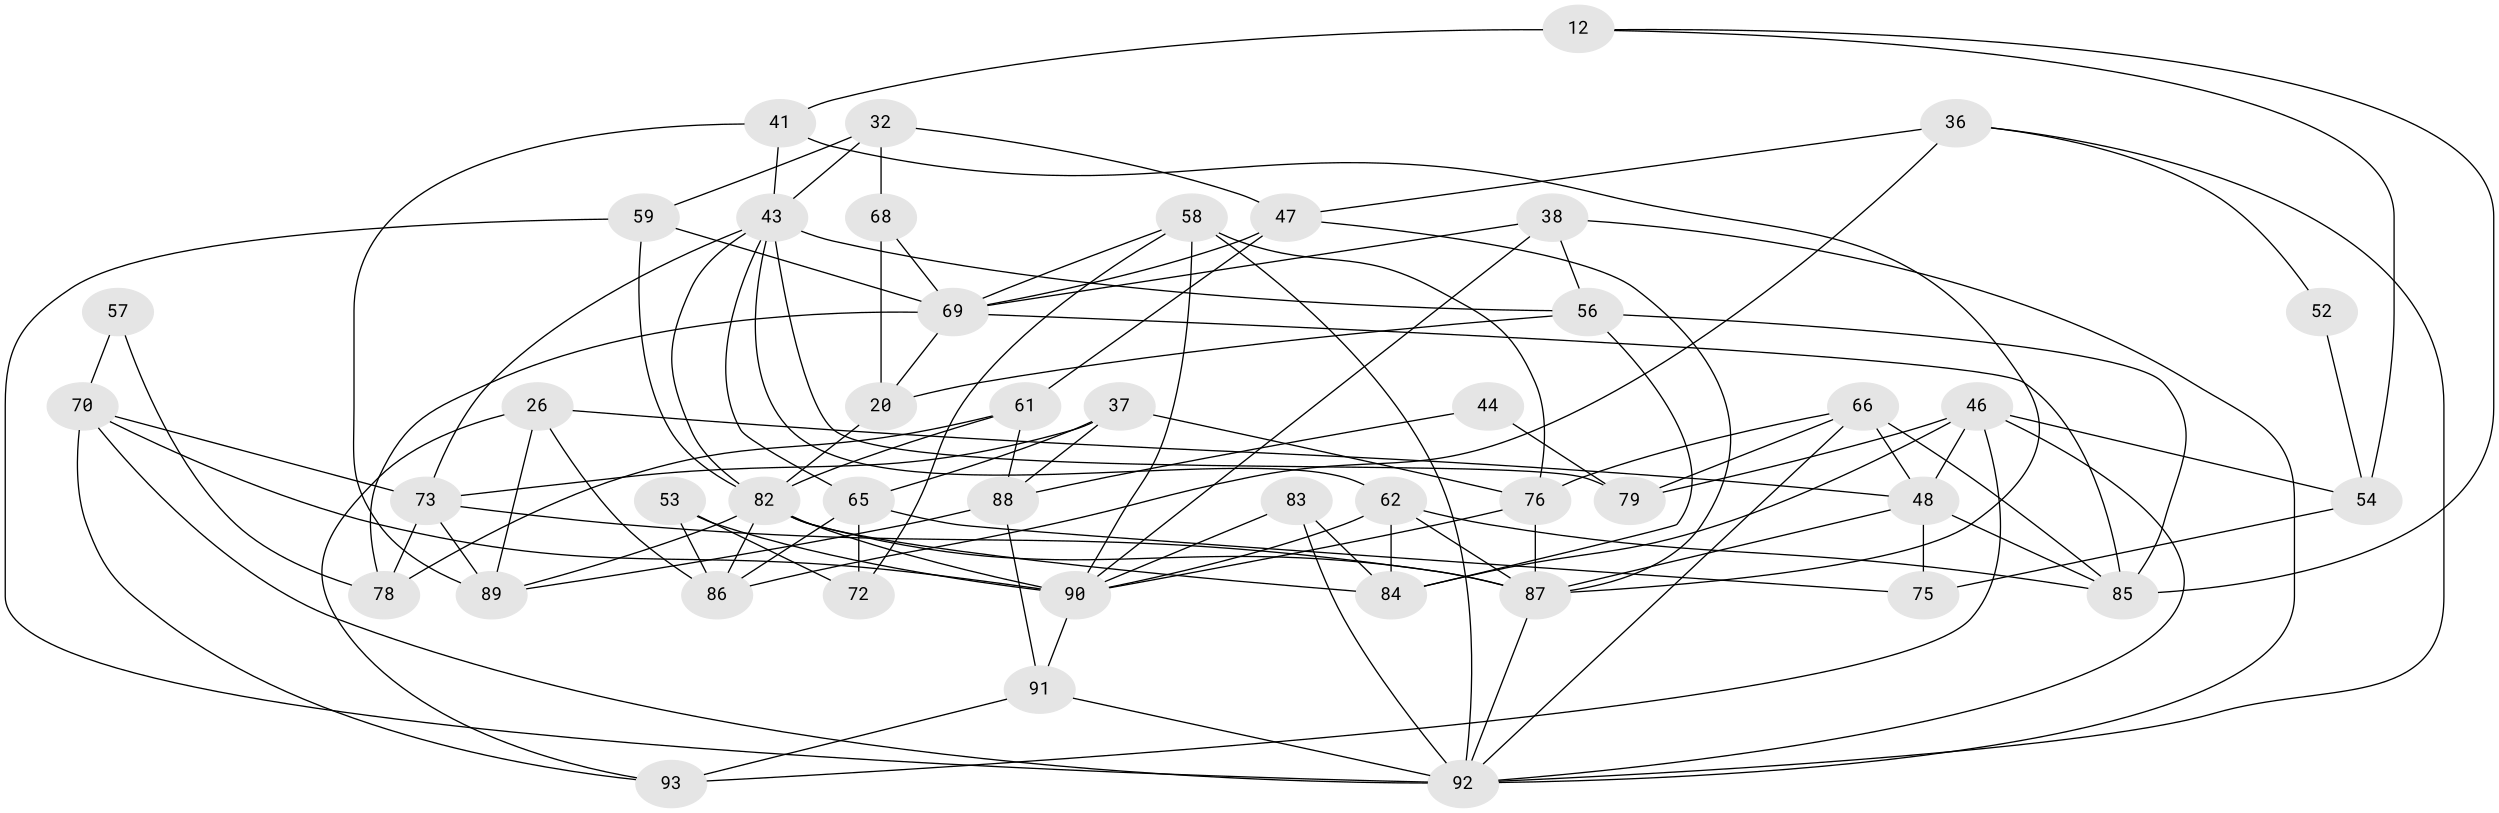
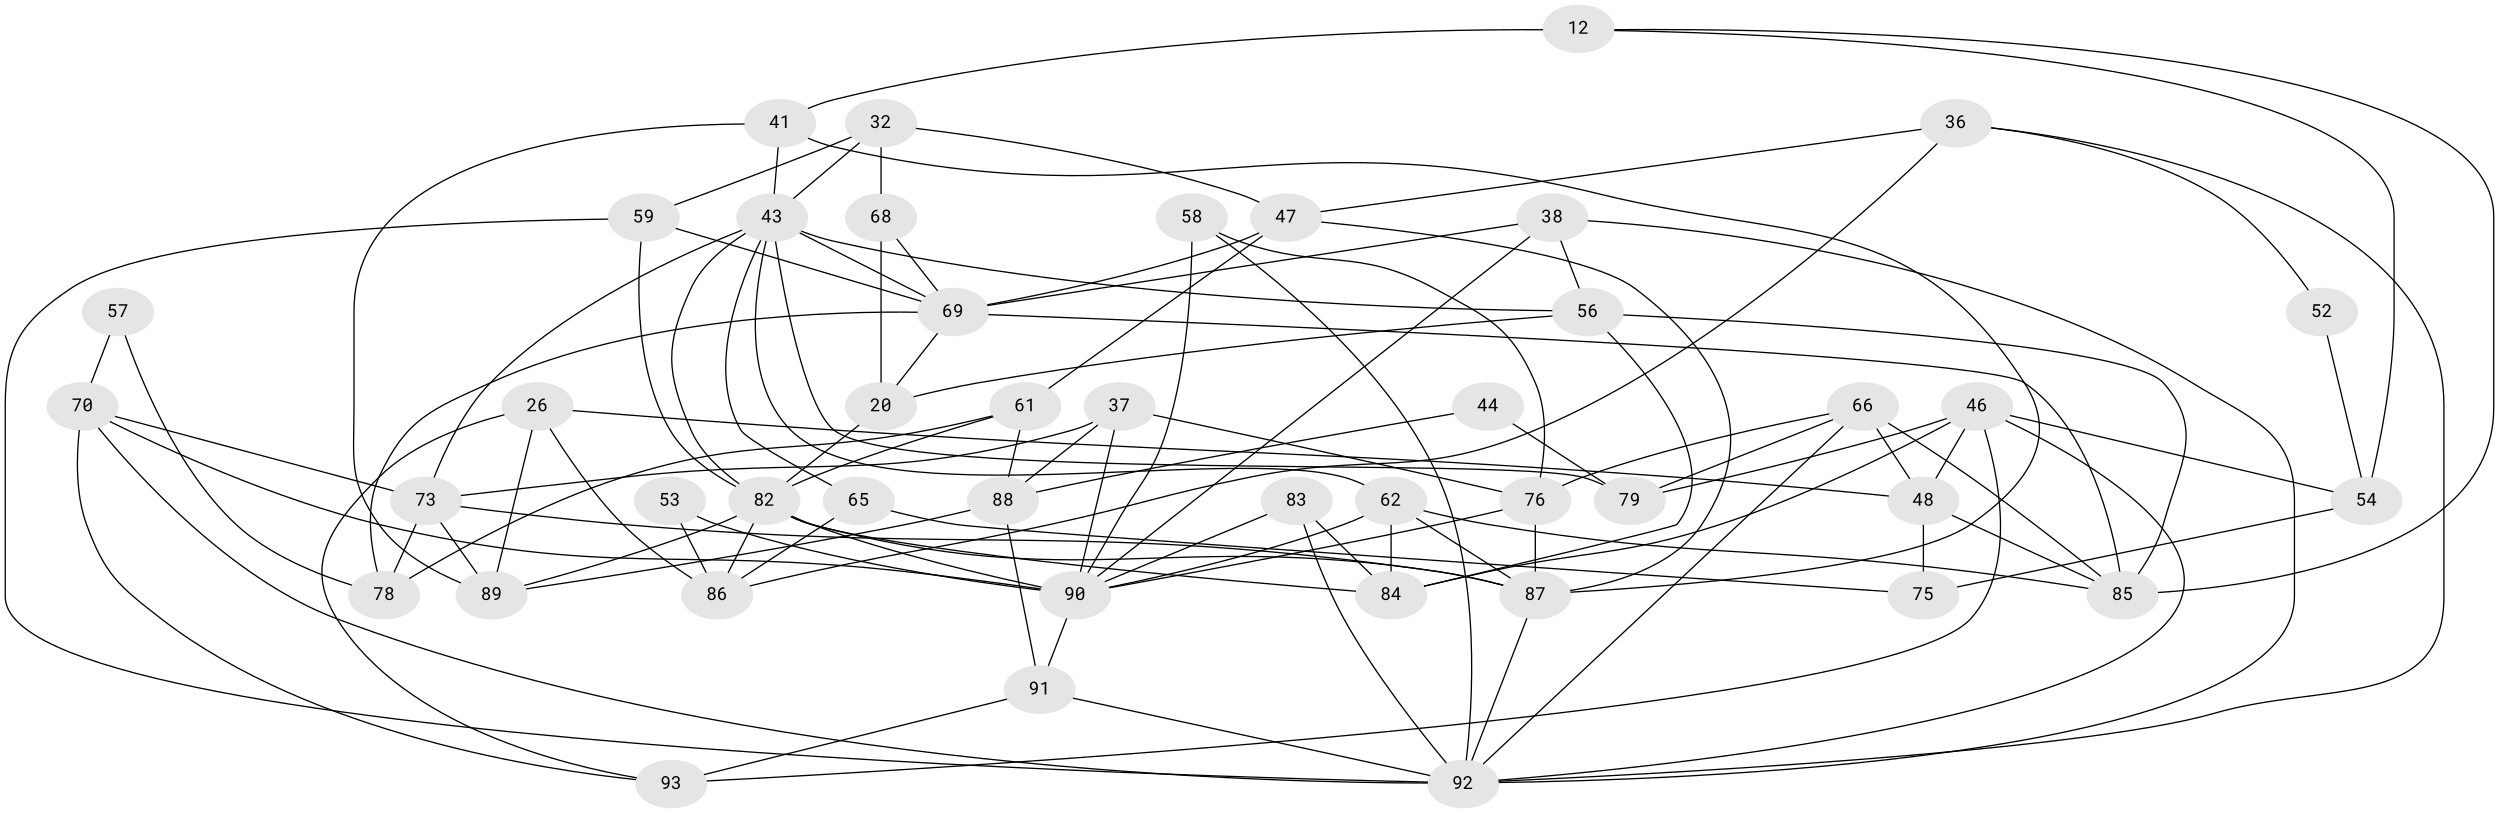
edge "58" -- "69": now "43" -- "69"
edge "37" -- "65": now "37" -- "90"
edge "48" -- "87": removed
node "72": removed
